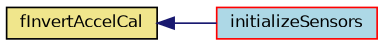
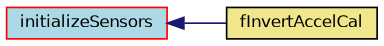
edge "initializeSensors" -> "fInvertAccelCal": reversed
